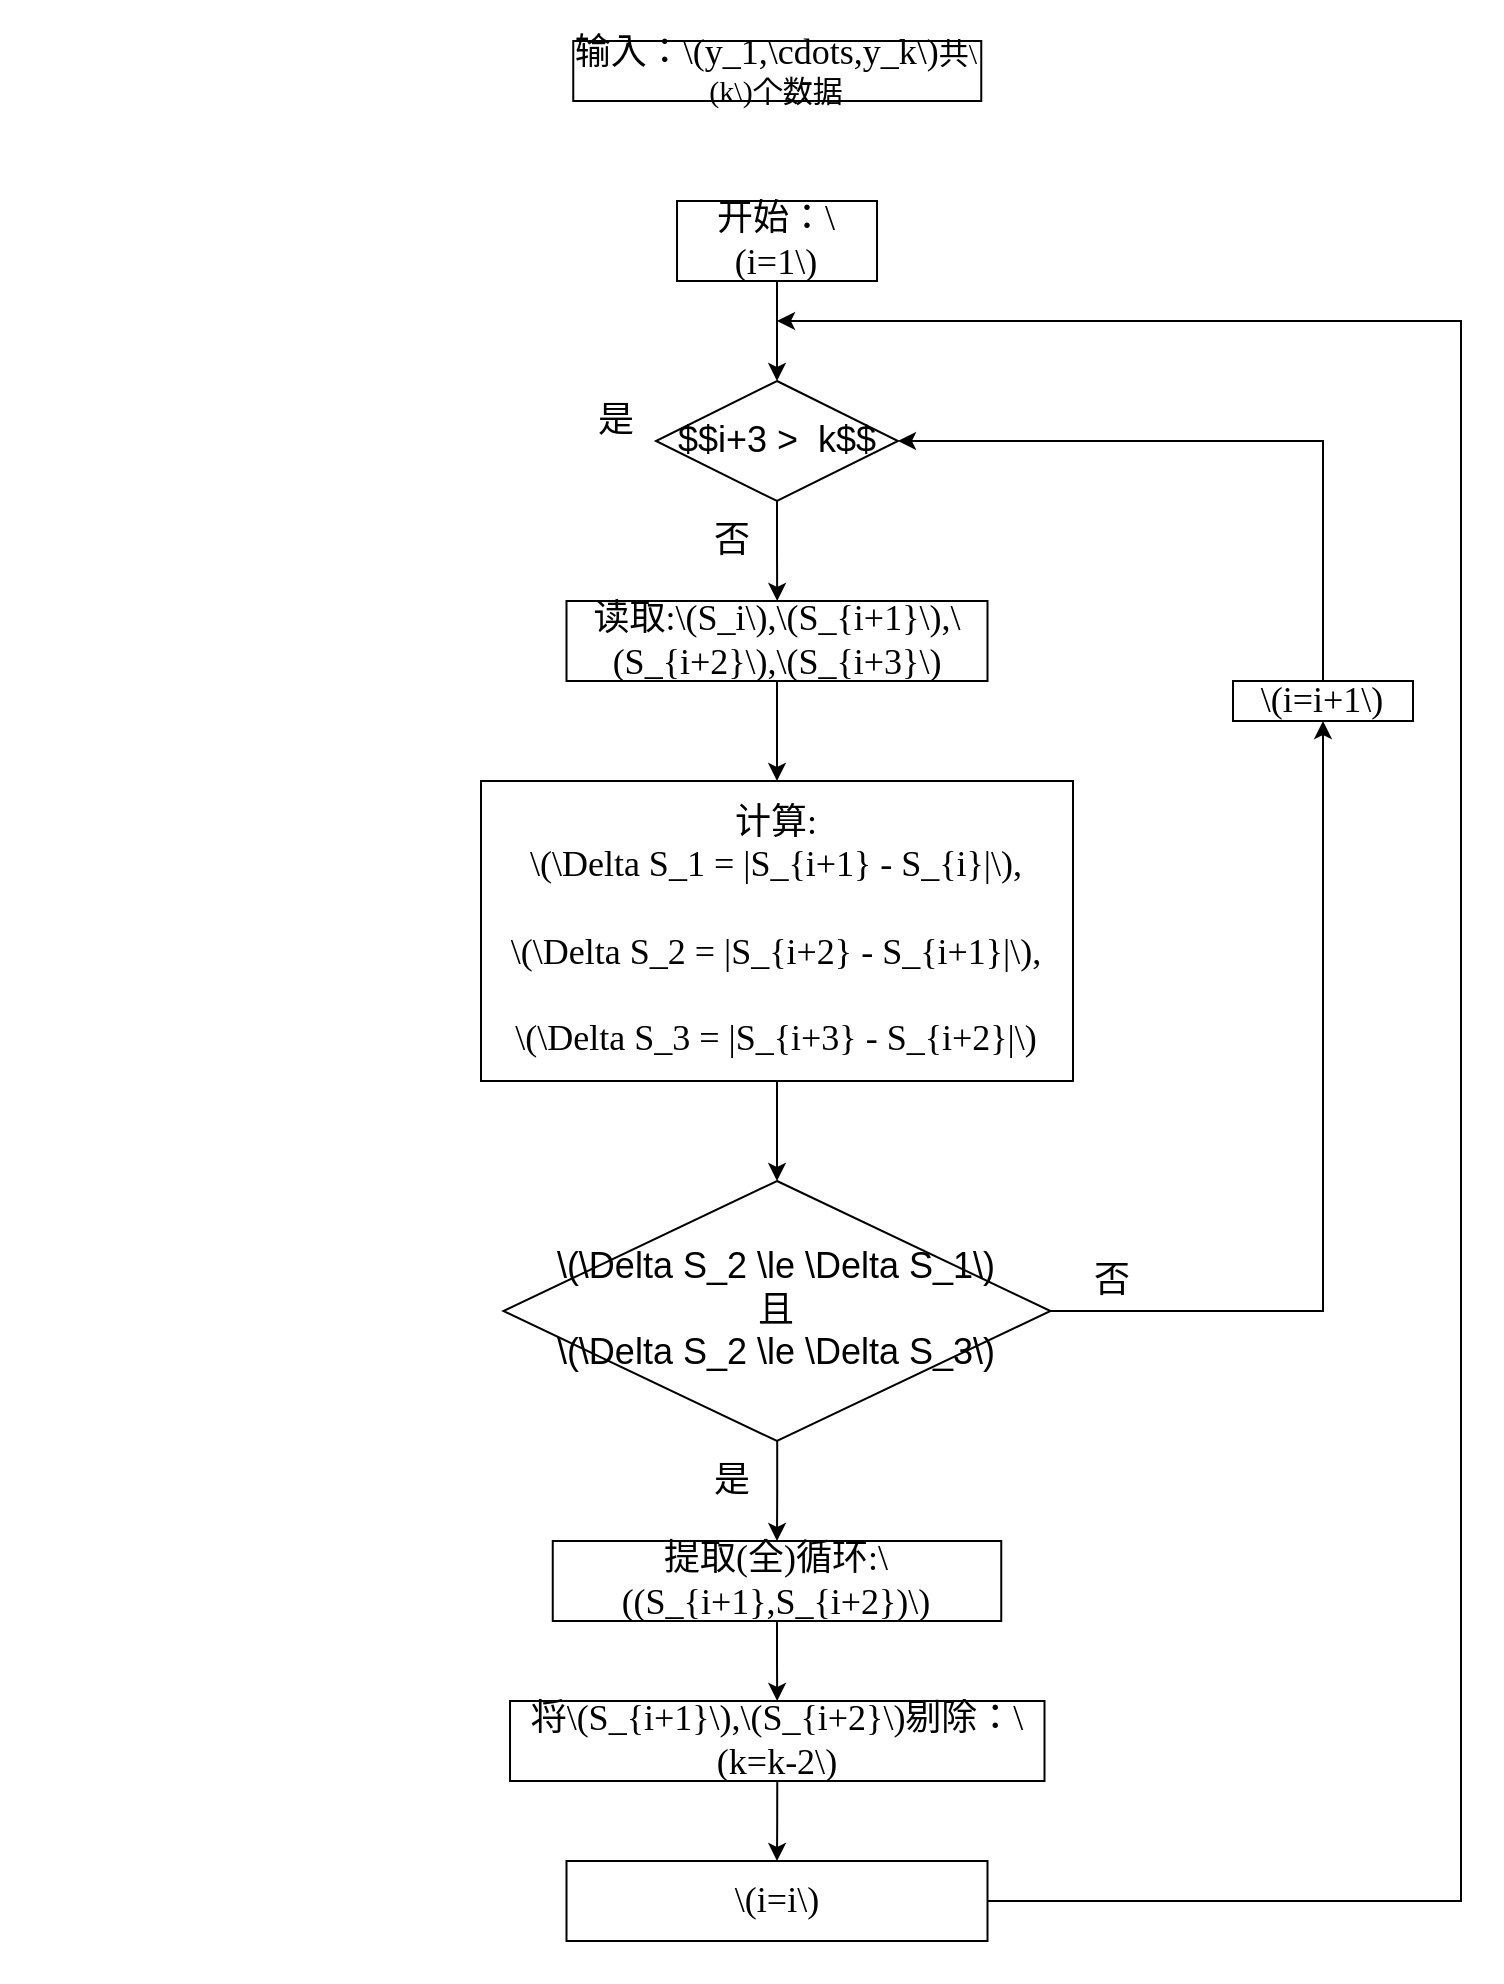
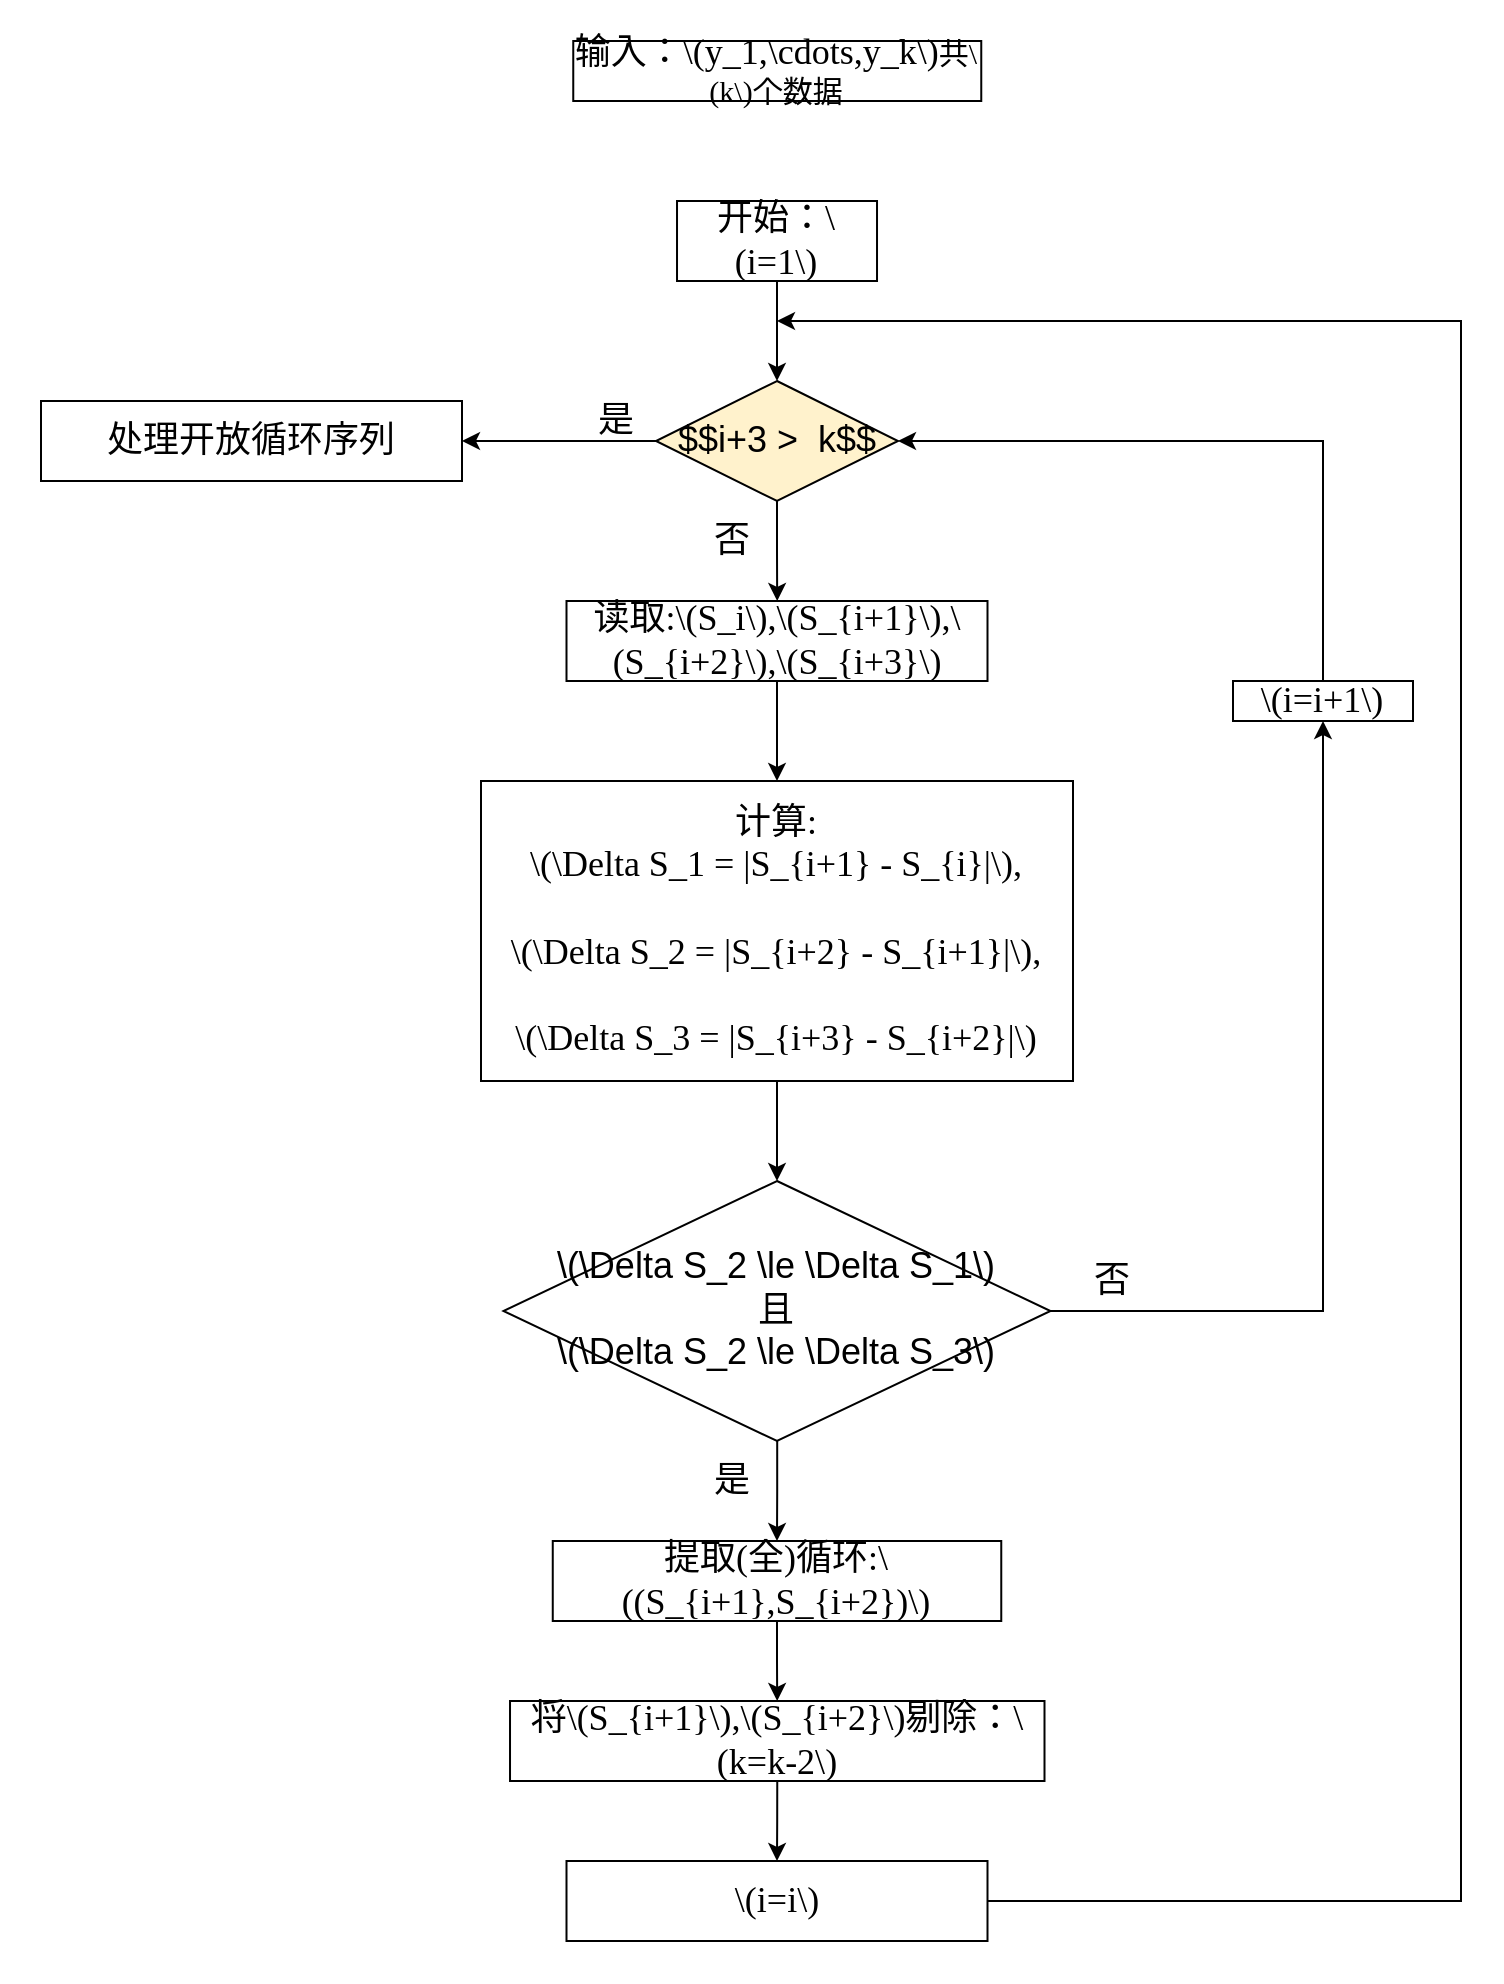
node "处理开放循环序列": added
edge "$$i+3 > k$$" -> "处理开放循环序列": added
node "$$i+3 > k$$": fillcolor #ffffff -> #fff2cc
